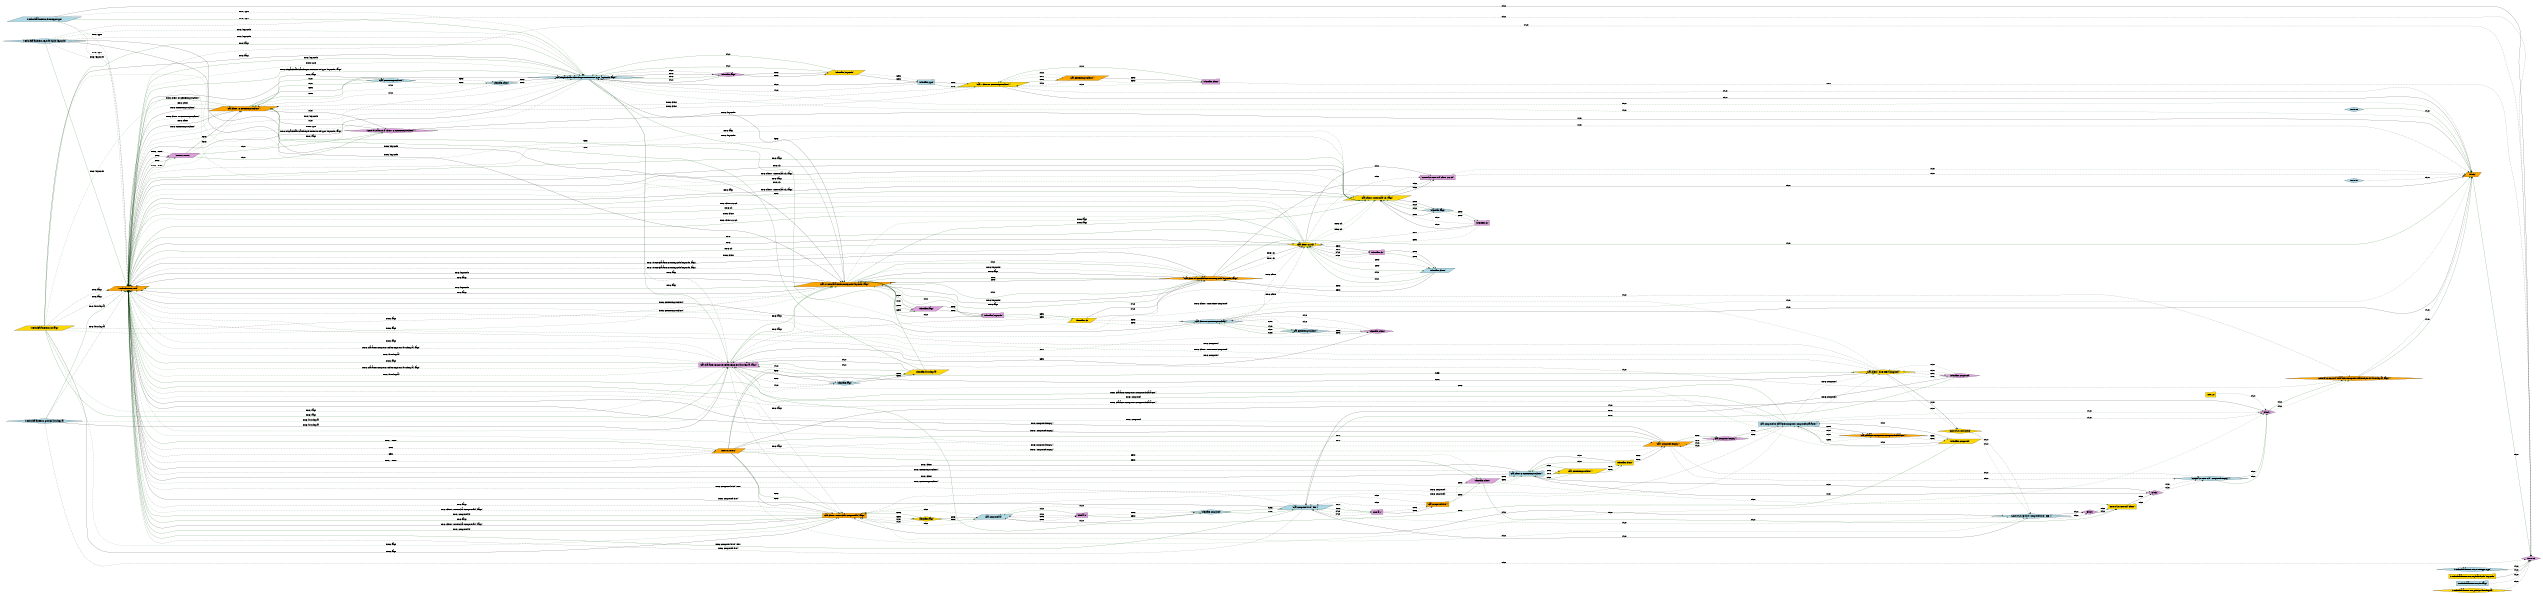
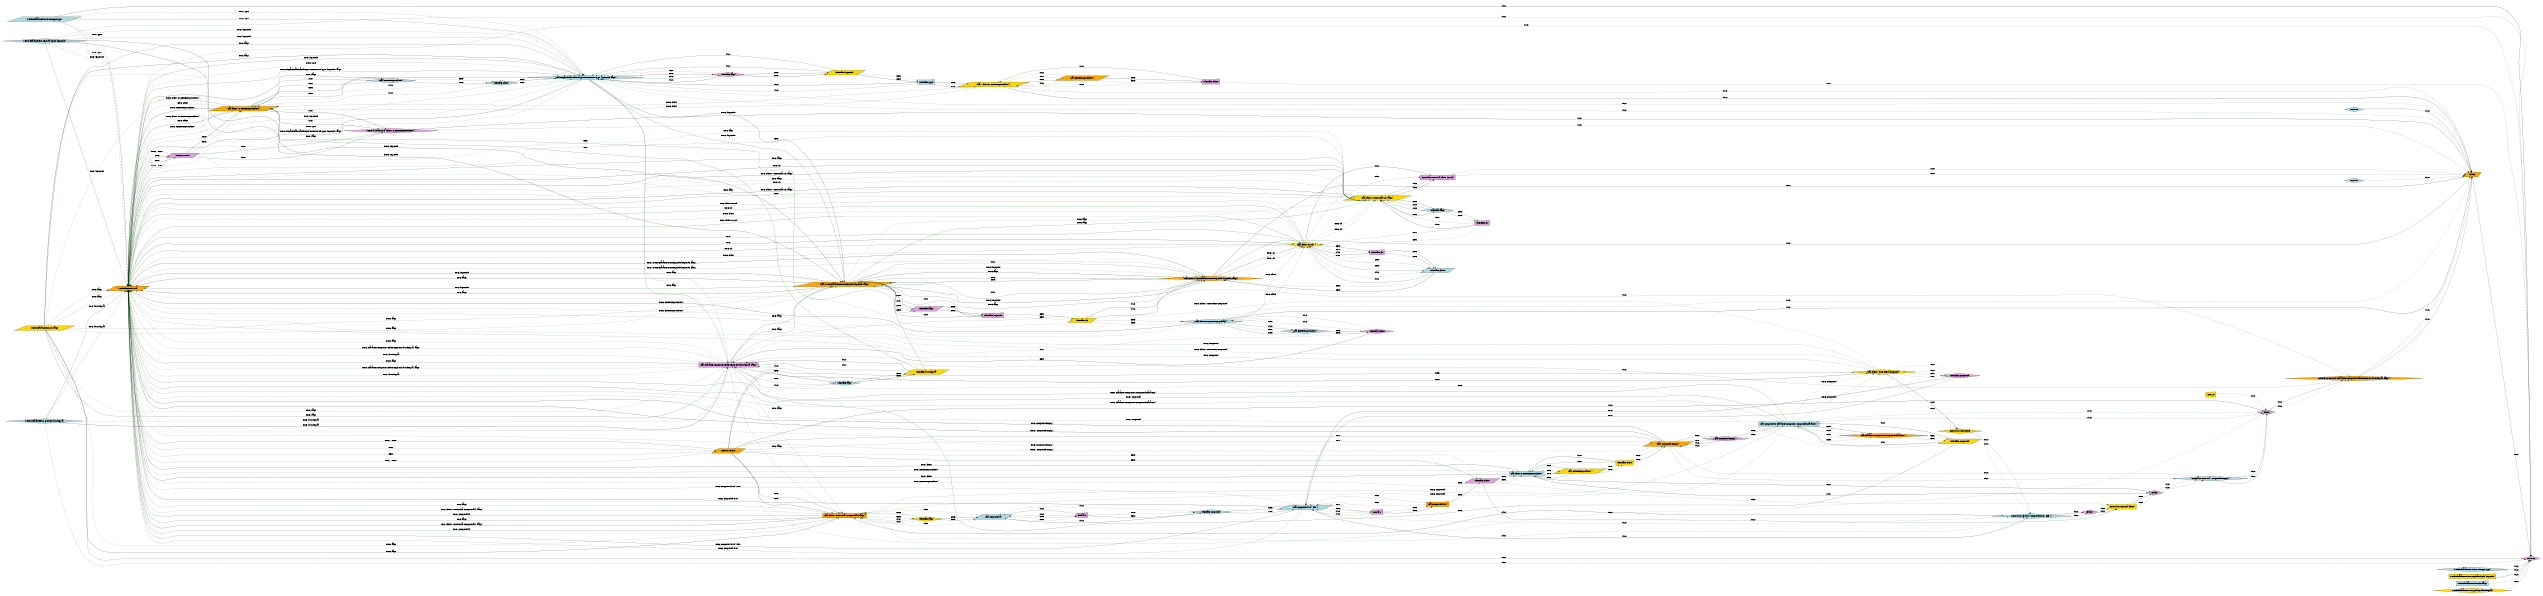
edge "(MethodParameterIn,int flags)" -> "1000103": added, label "AST:"
